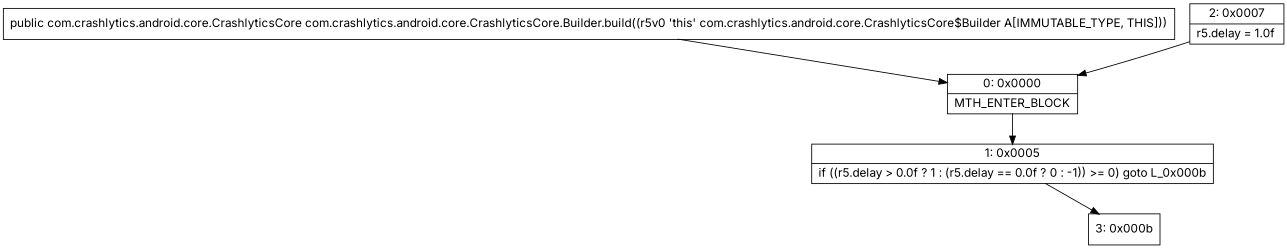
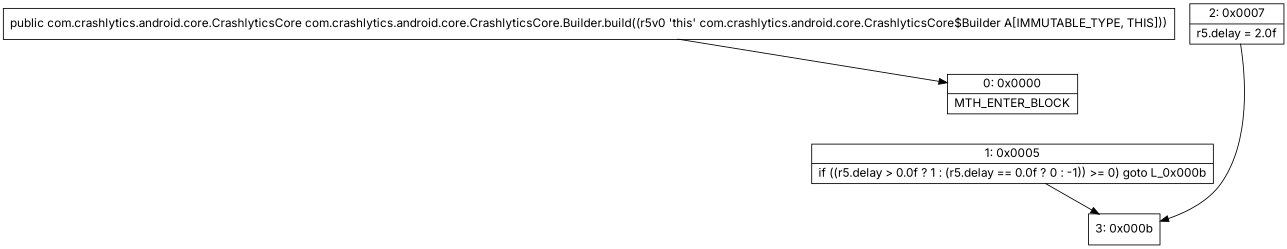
node "2: 0x0007": text "r5.delay = 1.0f" -> "r5.delay = 2.0f"
edge "2: 0x0007" -> "0: 0x0000": now "2: 0x0007" -> "3: 0x000b"
edge "0: 0x0000" -> "1: 0x0005": removed
